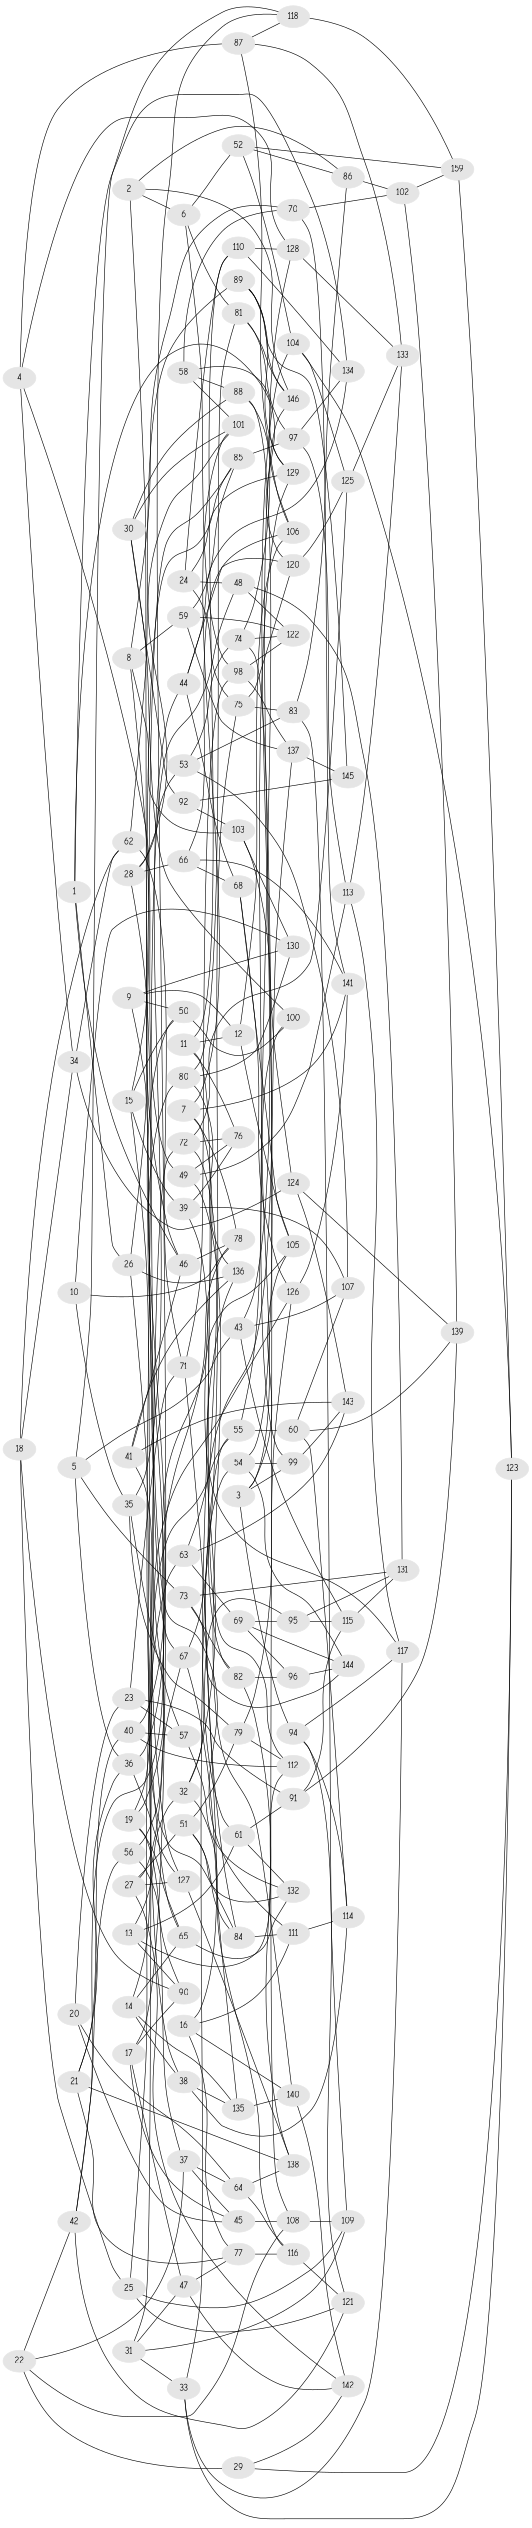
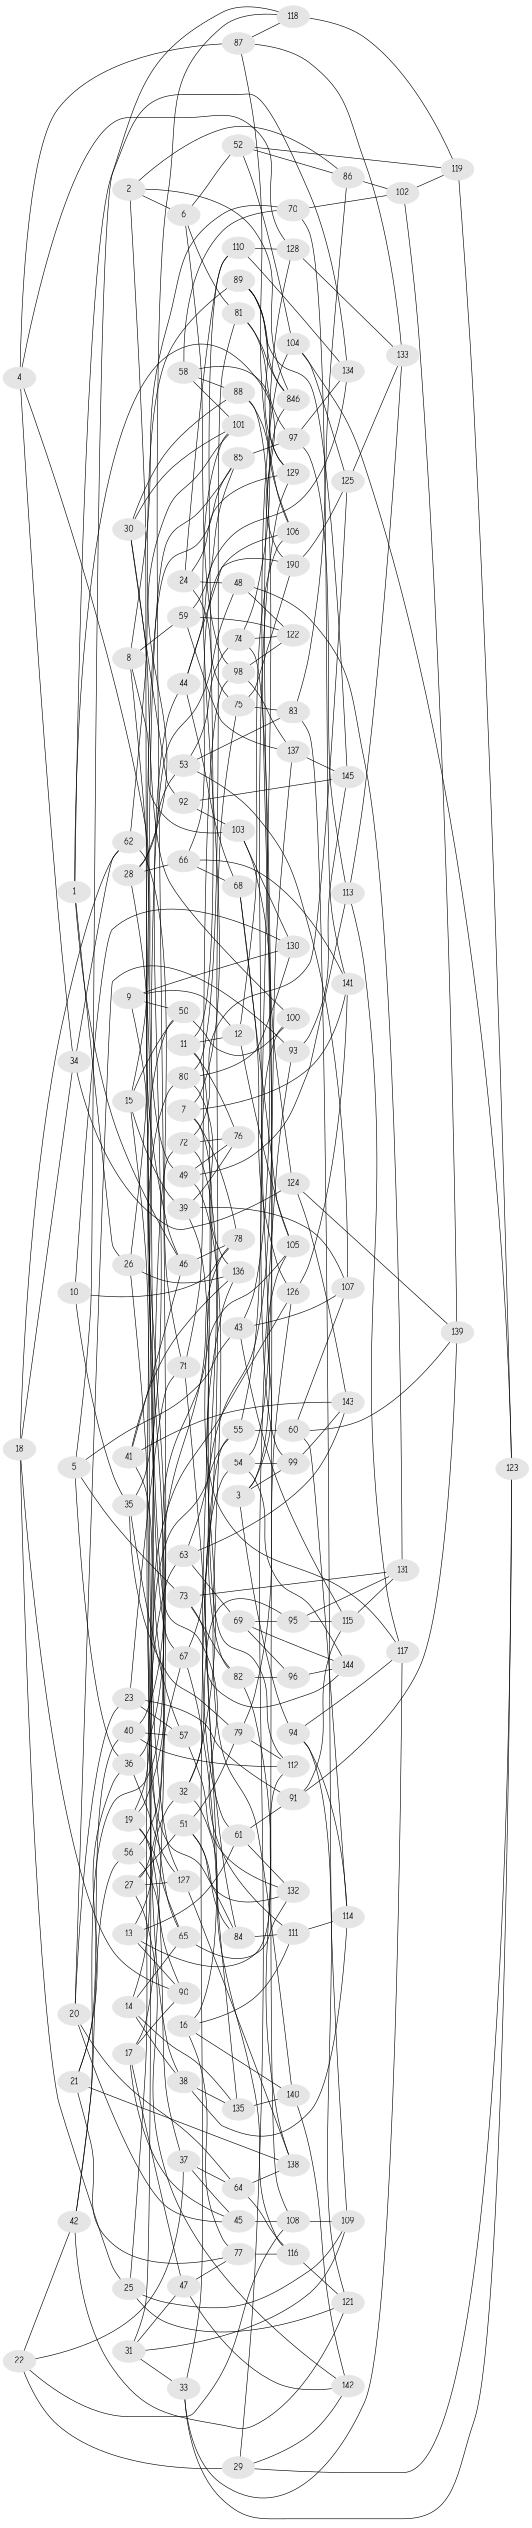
node "159": label "159" -> "119"
node "146": label "146" -> "846"
node "120": label "120" -> "190"
node "93": added
